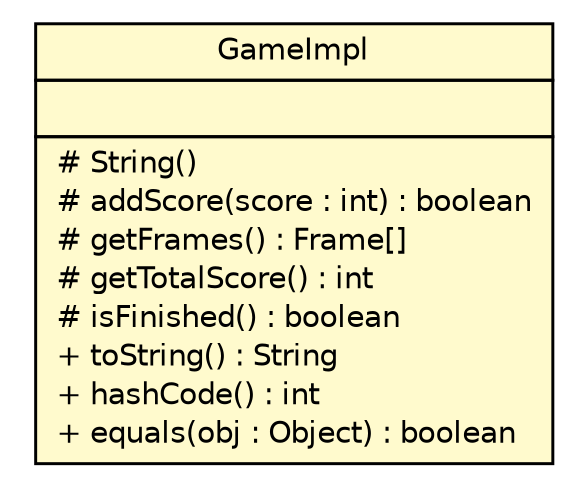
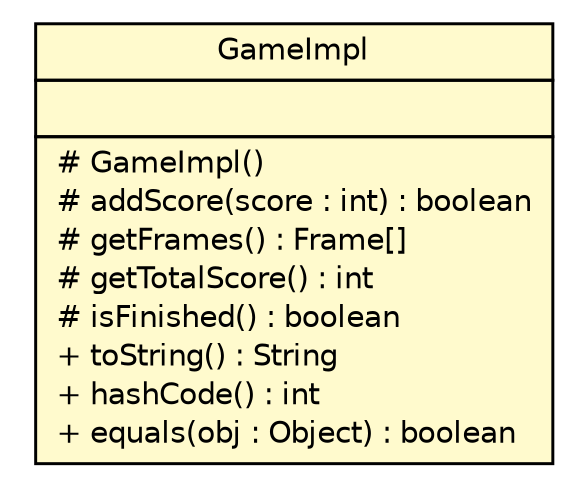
node "GameImpl": text "# String()" -> "# GameImpl()"
